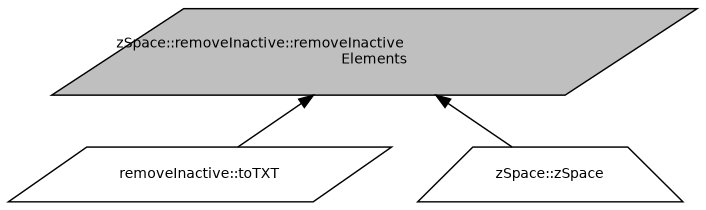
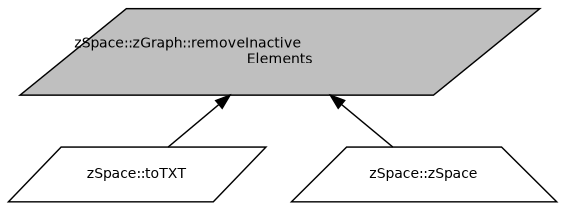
node "zSpace::removeInactive::removeInactive Elements": label "zSpace::removeInactive::removeInactive Elements" -> "zSpace::zGraph::removeInactive Elements"
node "removeInactive::toTXT": label "removeInactive::toTXT" -> "zSpace::toTXT"
